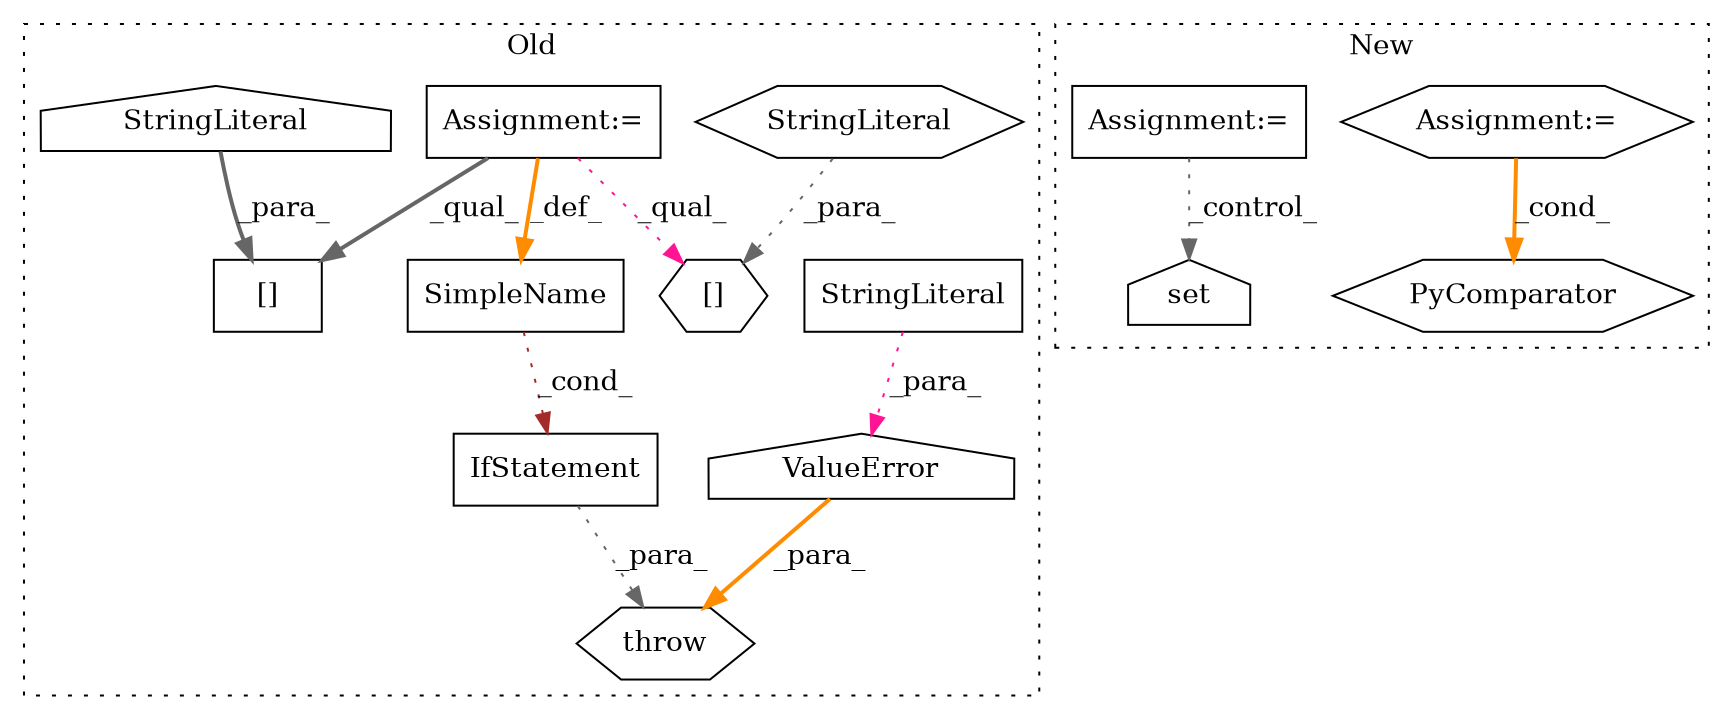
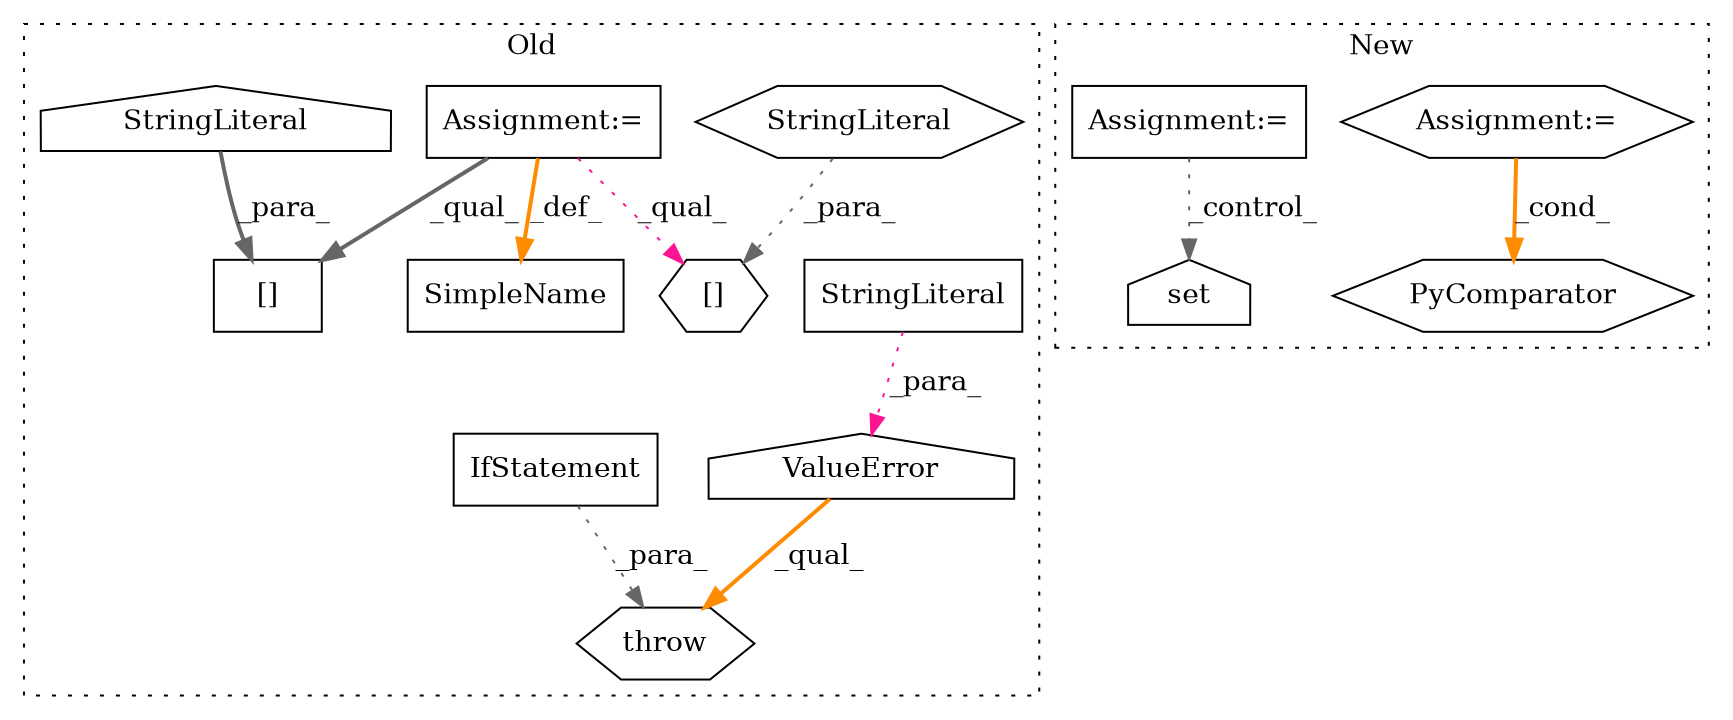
edge "SimpleName" -> "IfStatement": removed, label "_cond_"
edge "ValueError" -> "throw": label "_para_" -> "_qual_"
